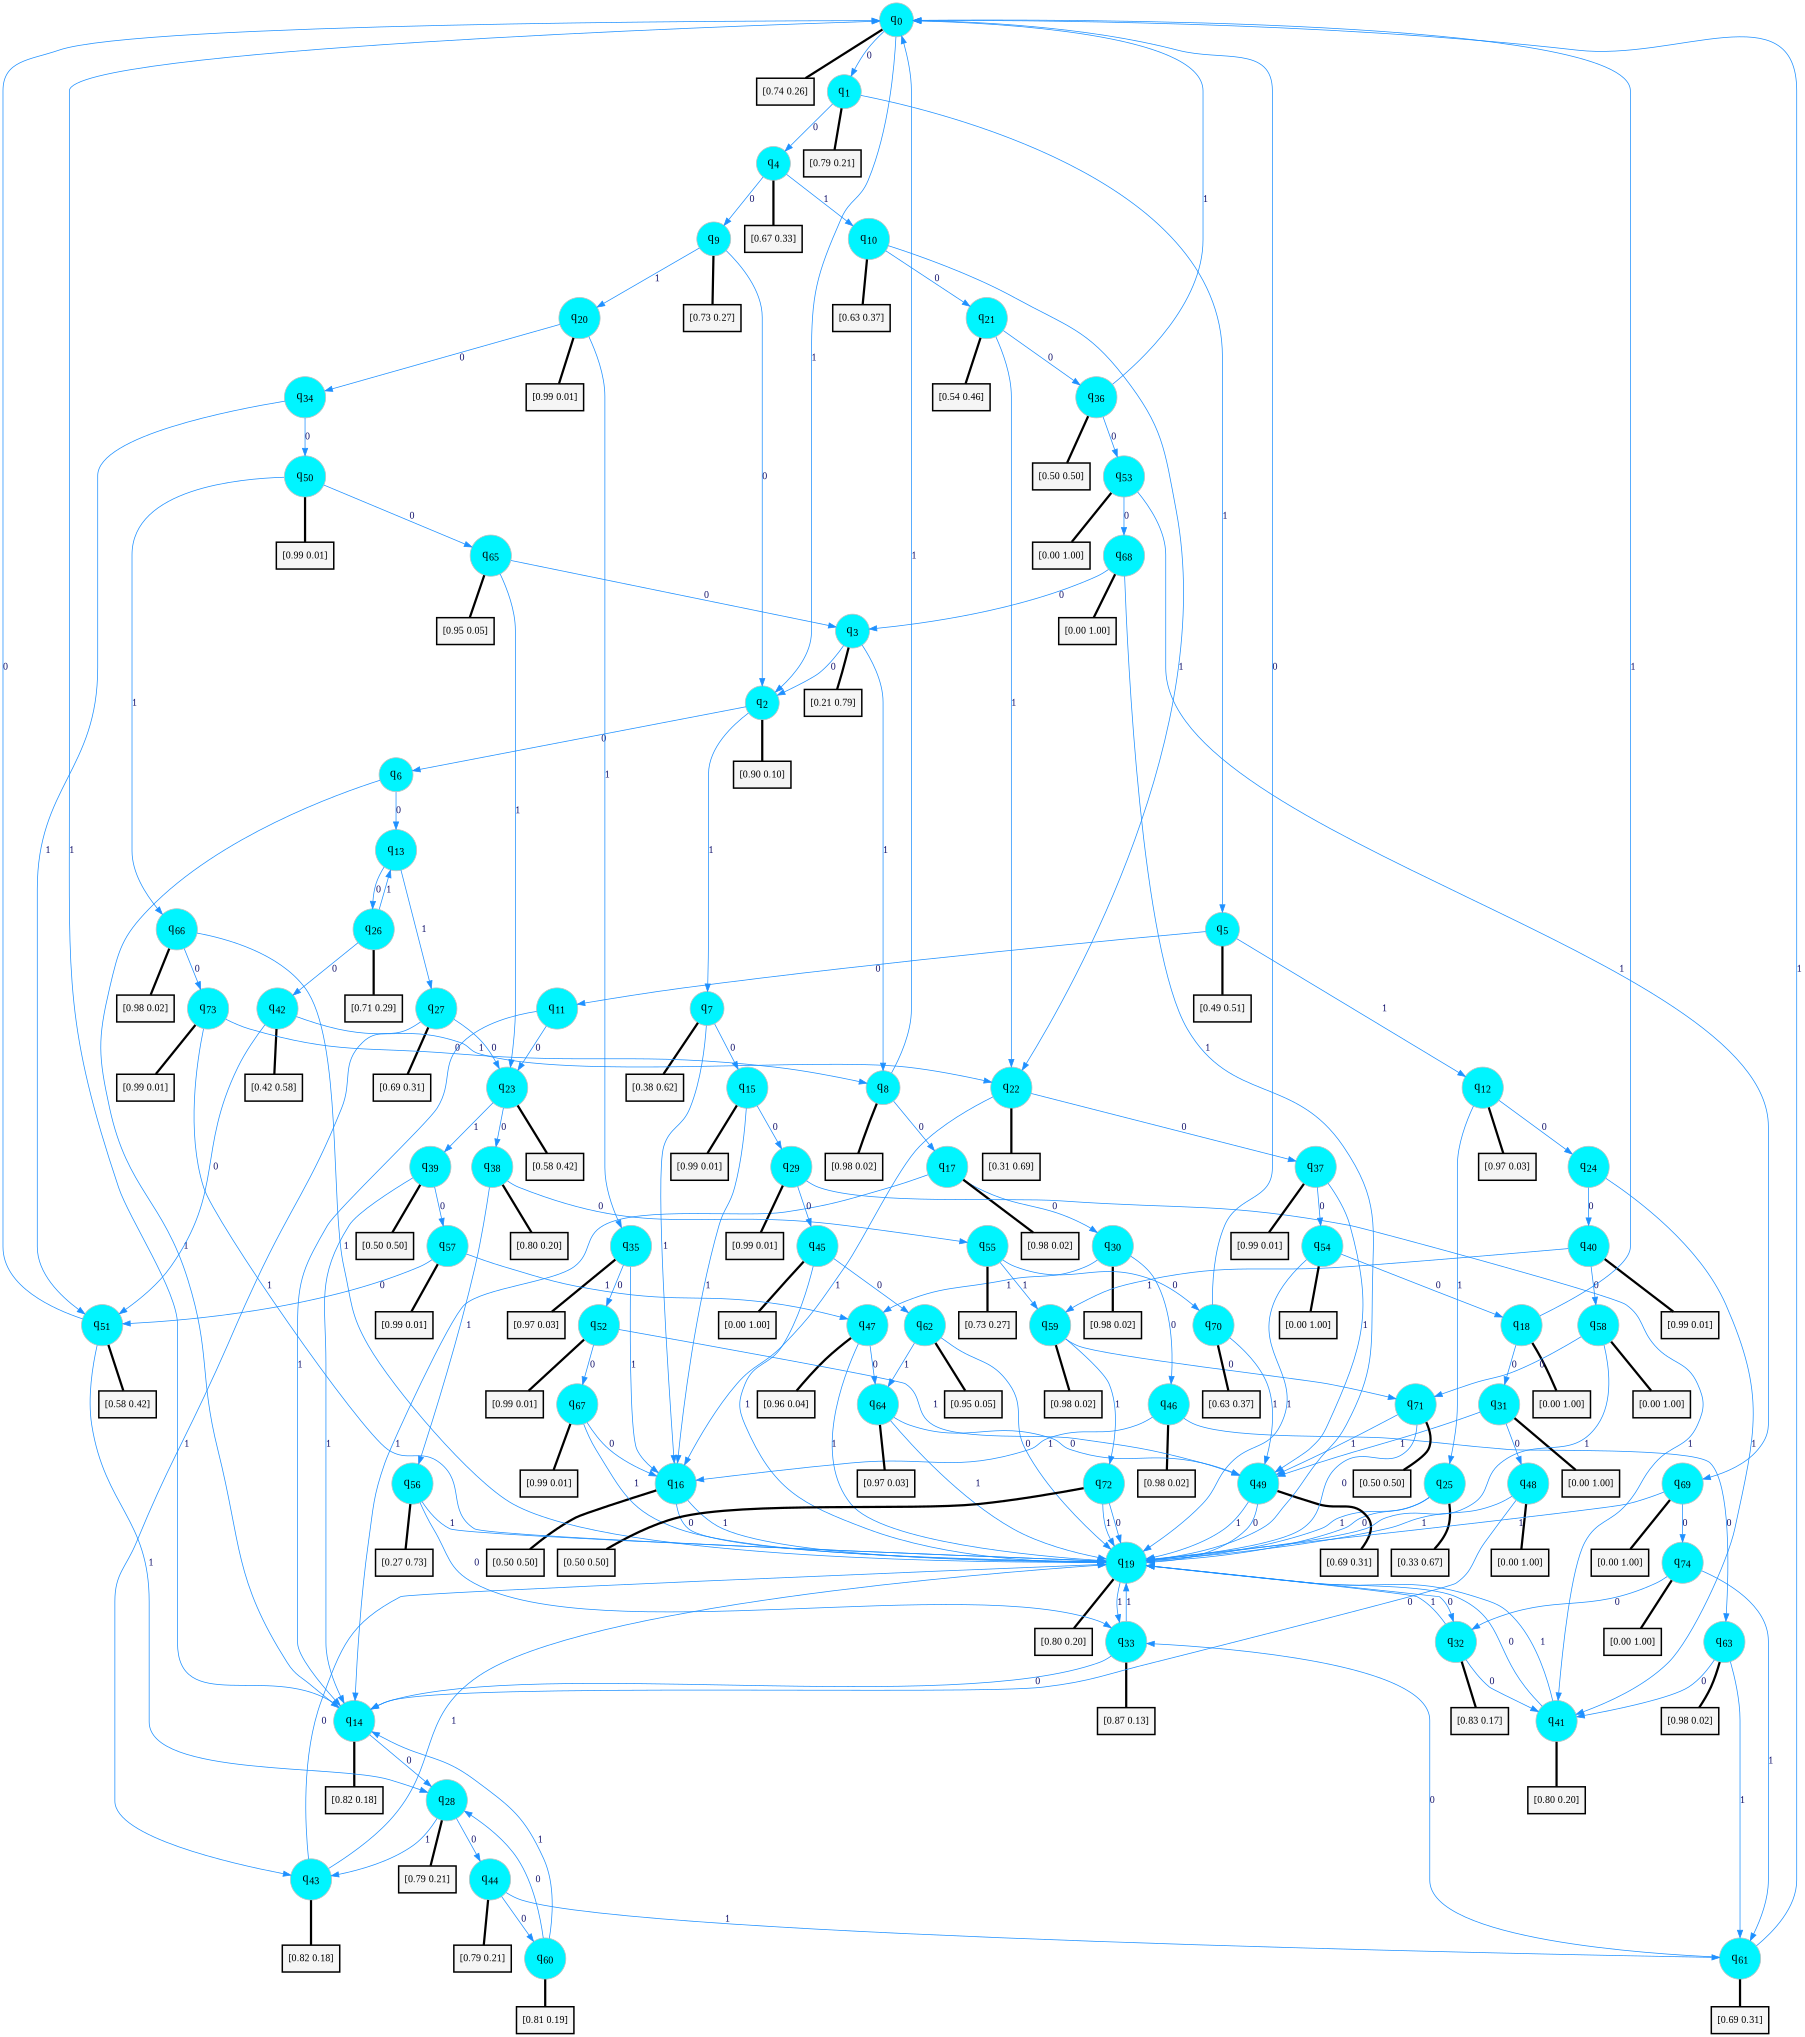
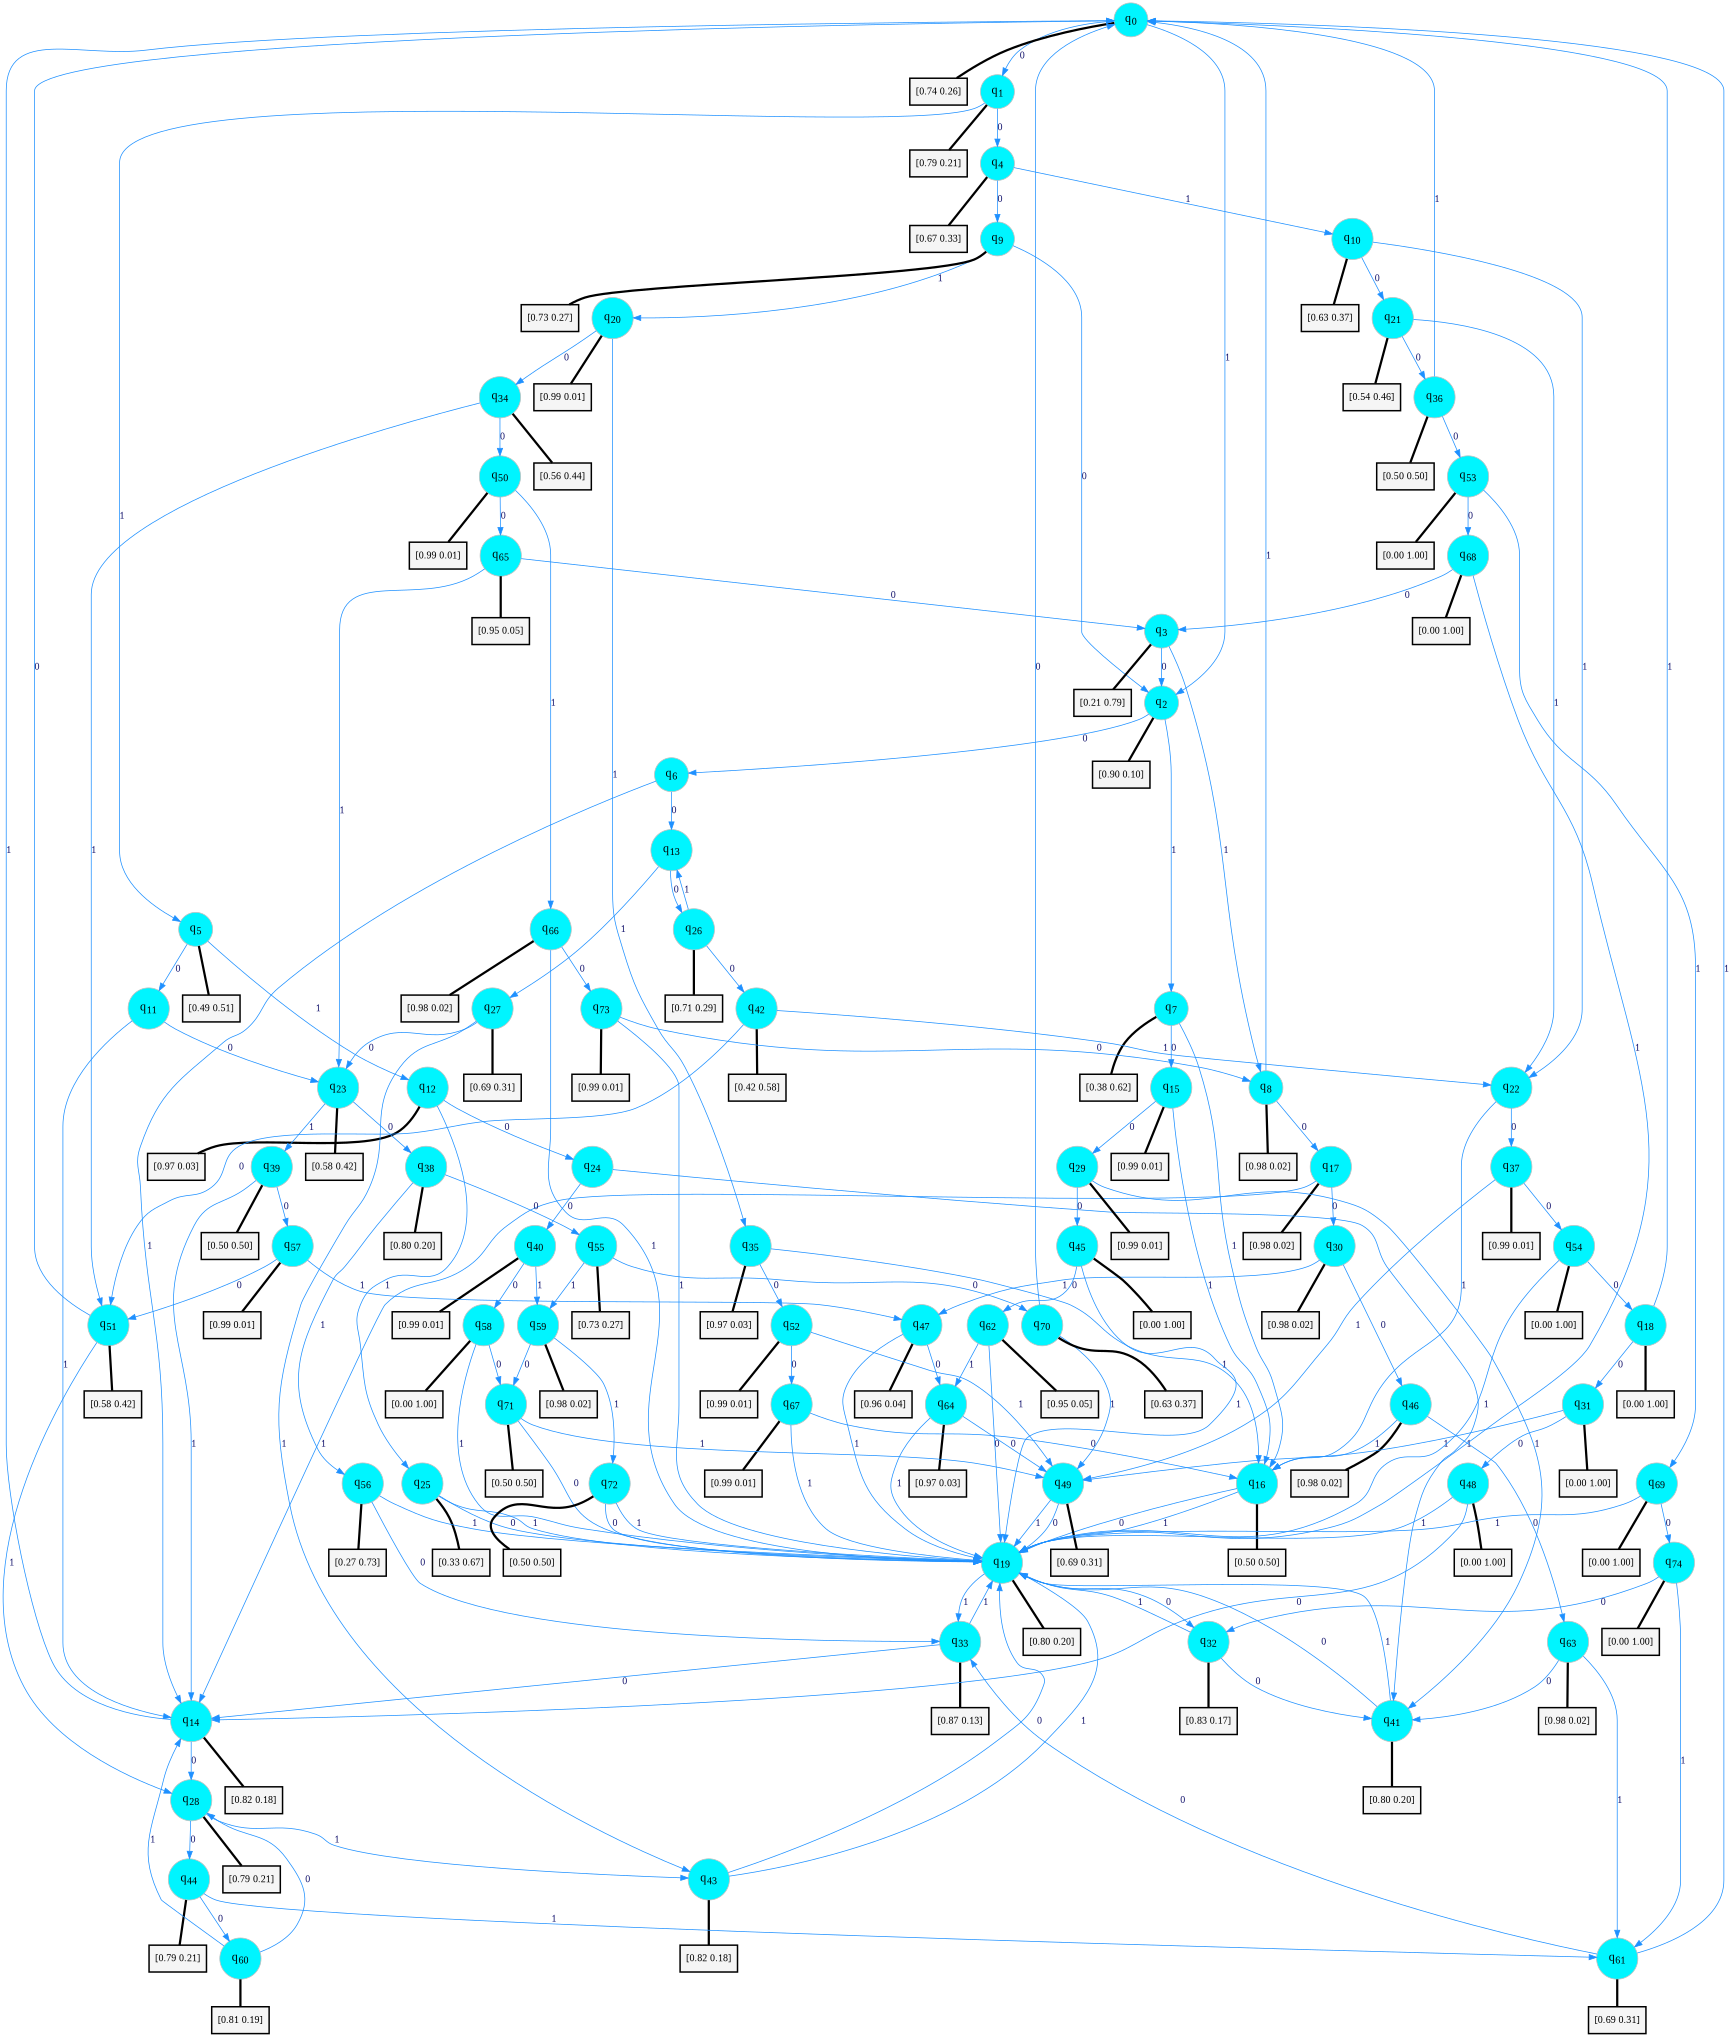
node "[0.56 0.44]": added
node "[0.31 0.69]": removed
